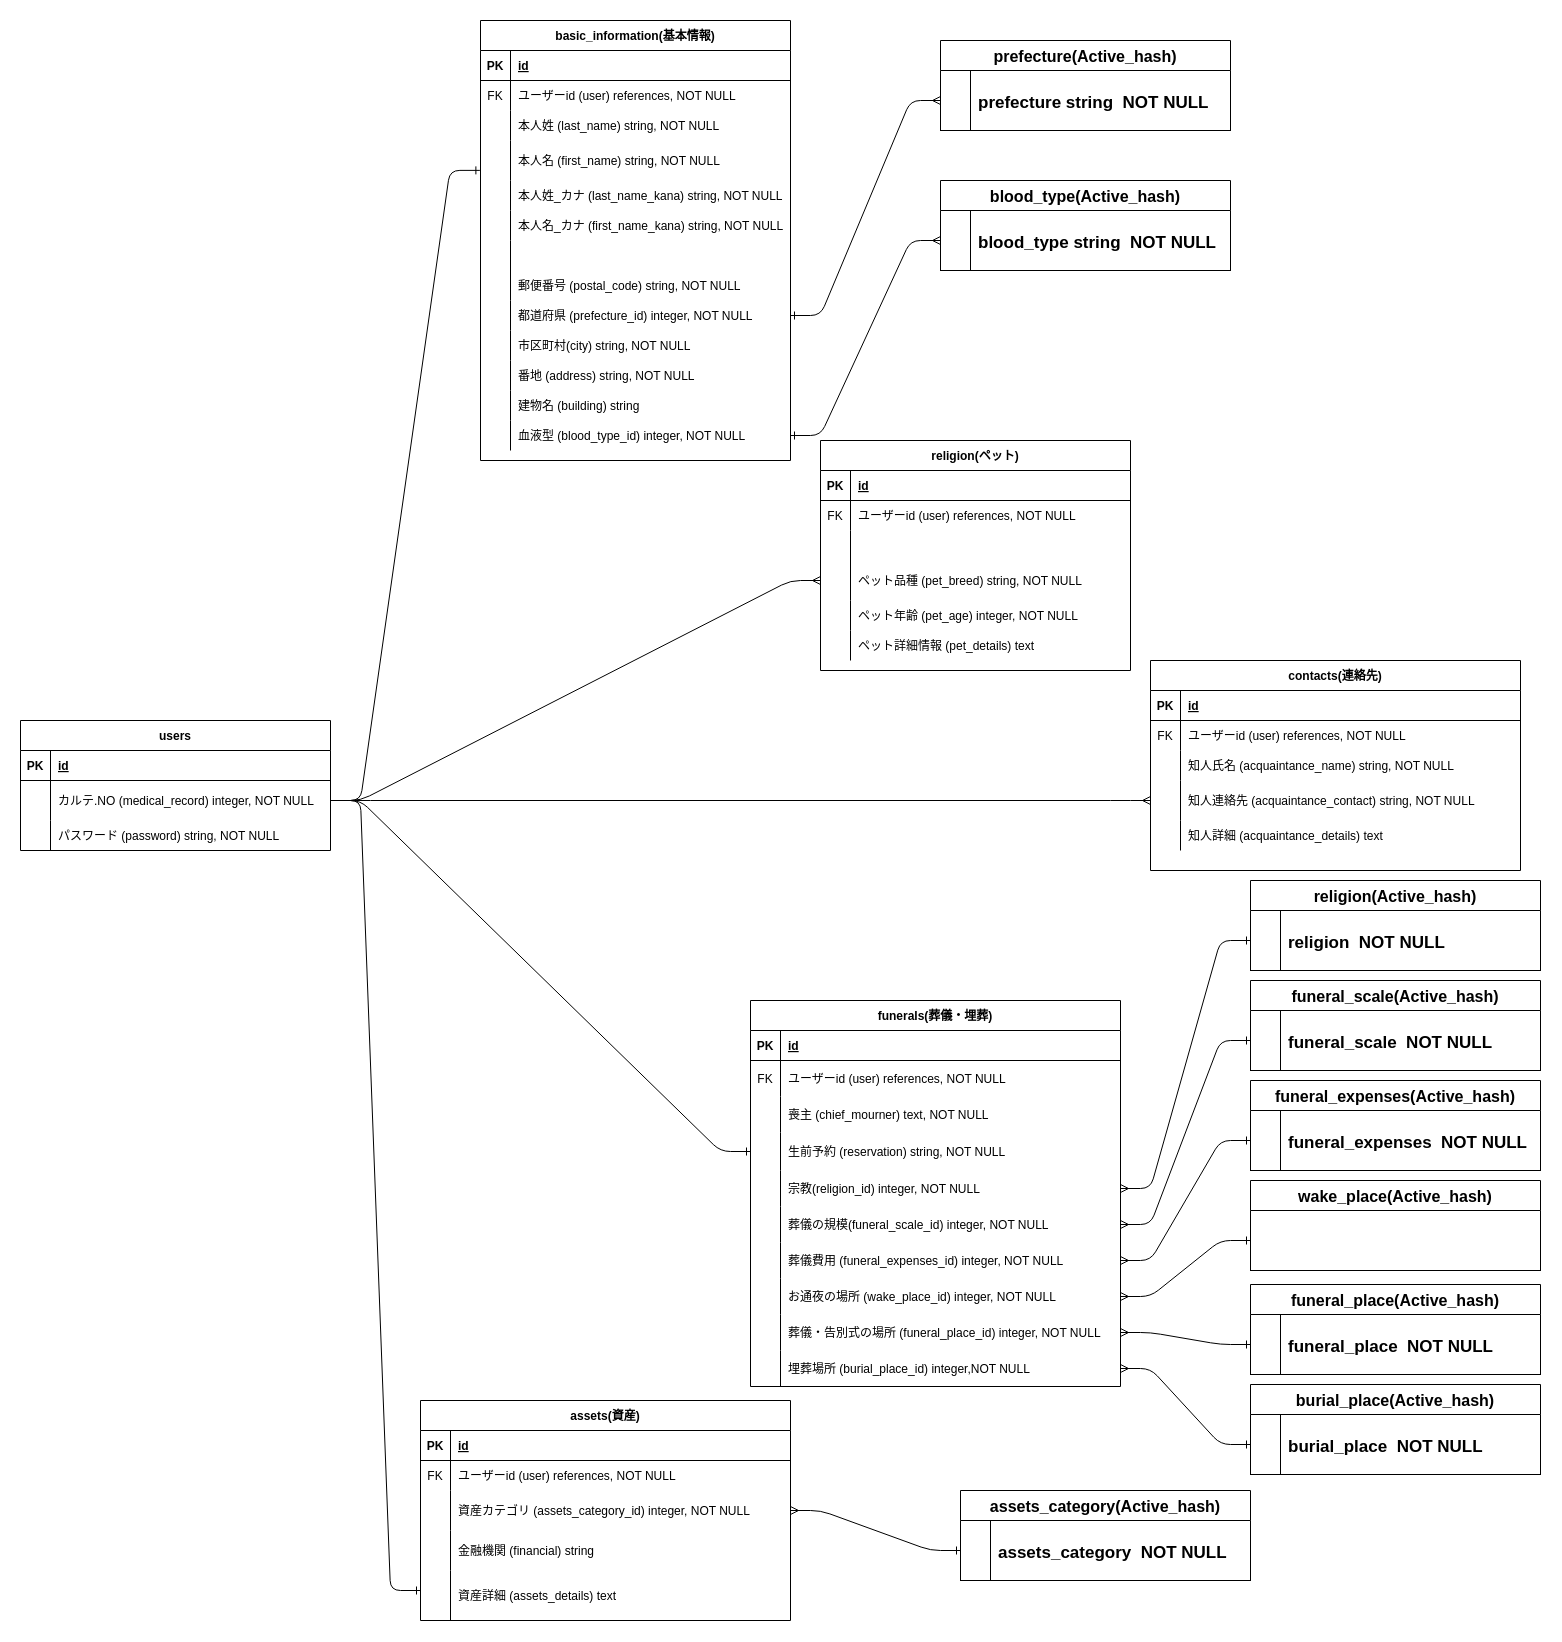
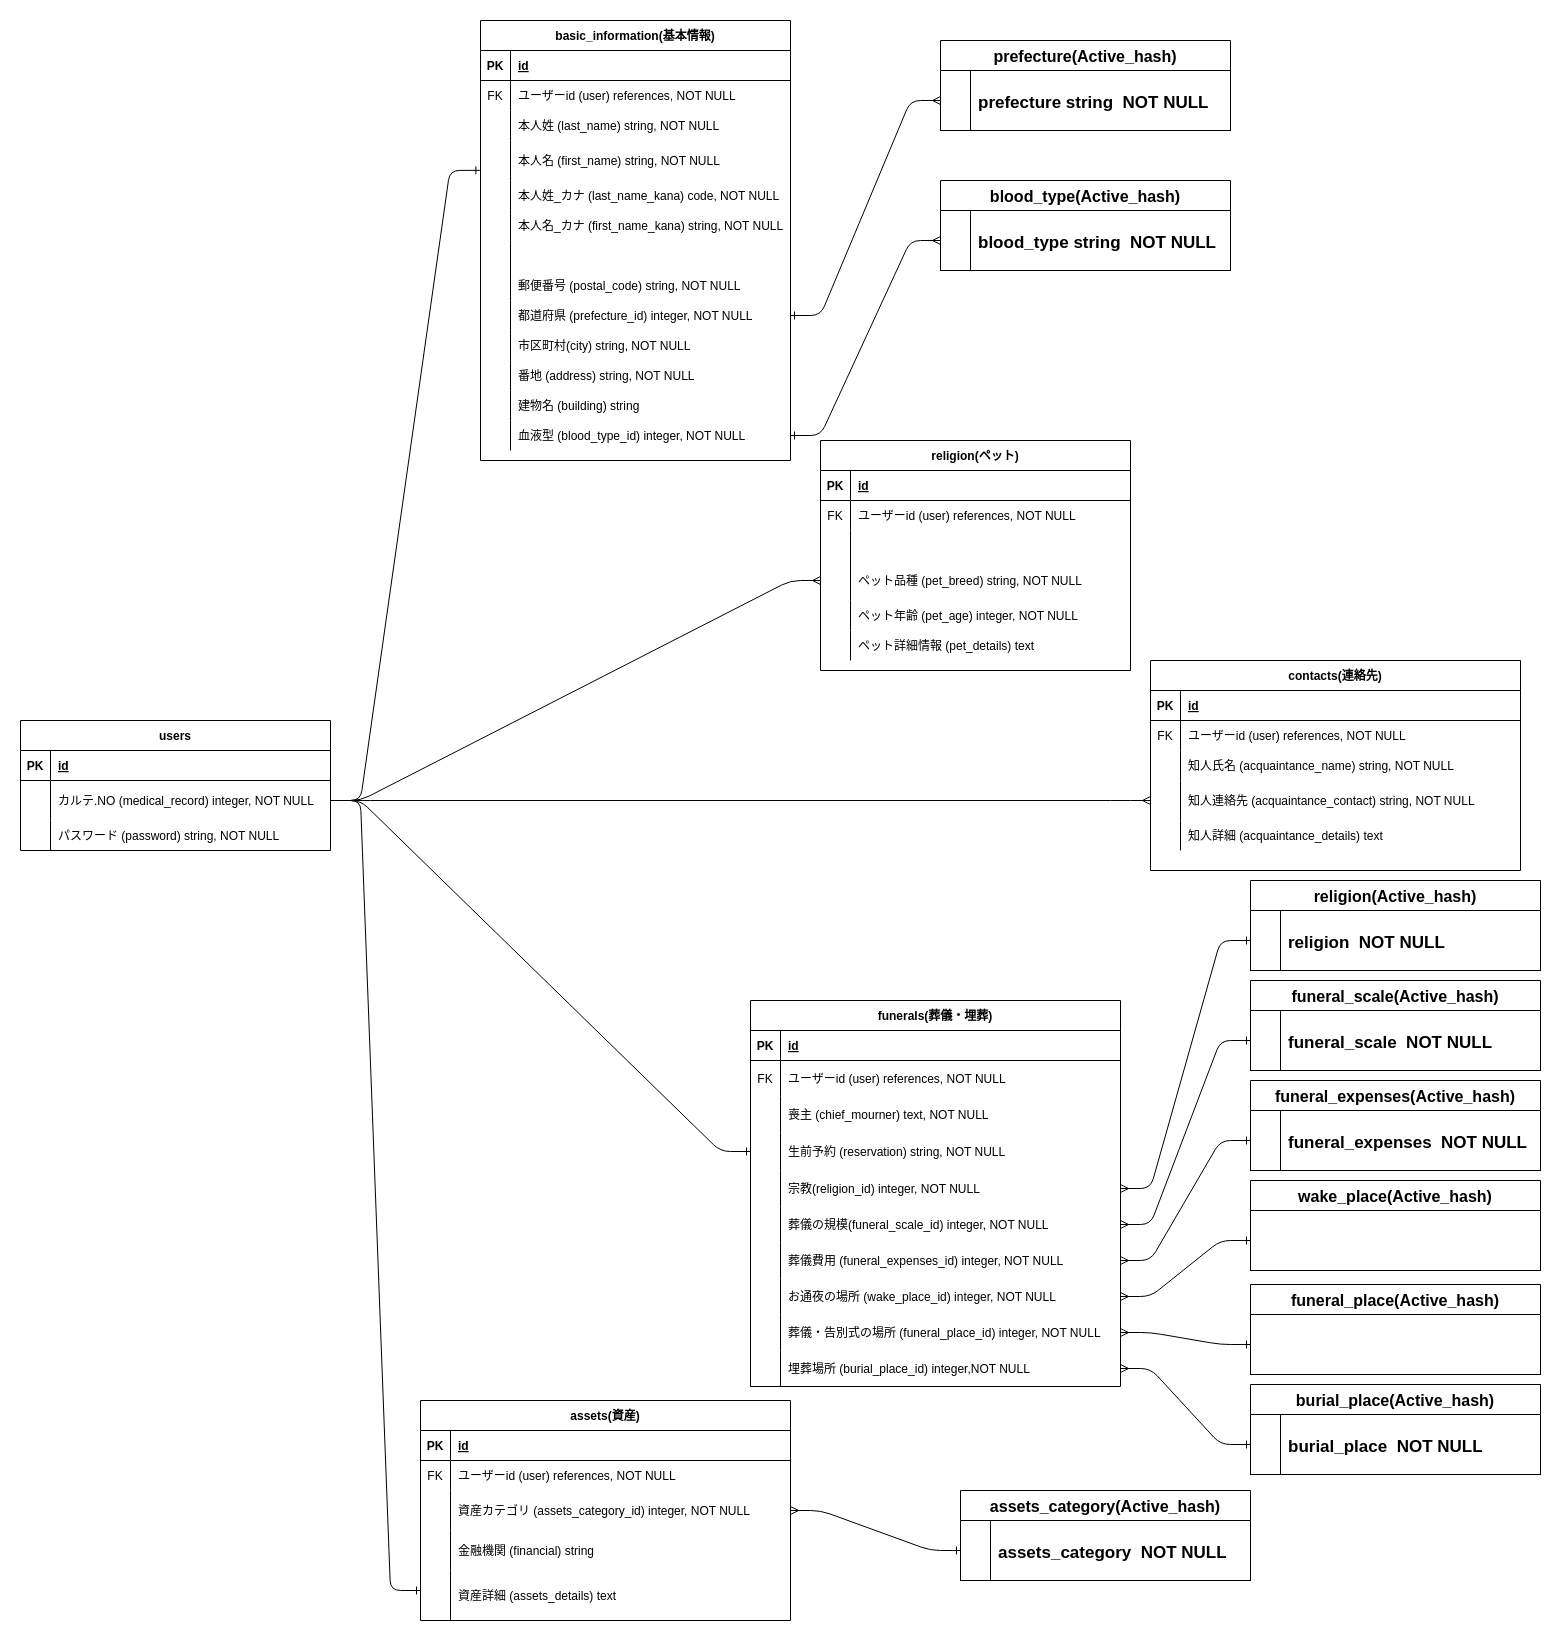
node "本人姓_カナ (last_name_kana) string, NOT NULL": label "本人姓_カナ (last_name_kana) string, NOT NULL" -> "本人姓_カナ (last_name_kana) code, NOT NULL"
node "funeral_place NOT NULL": removed
